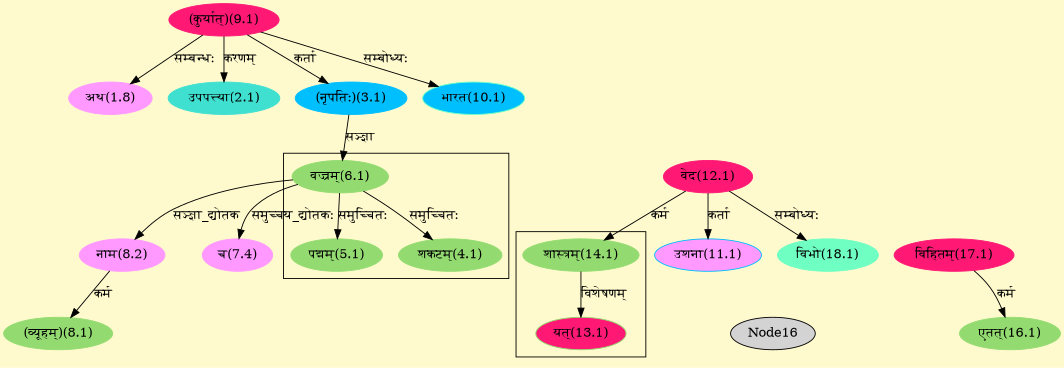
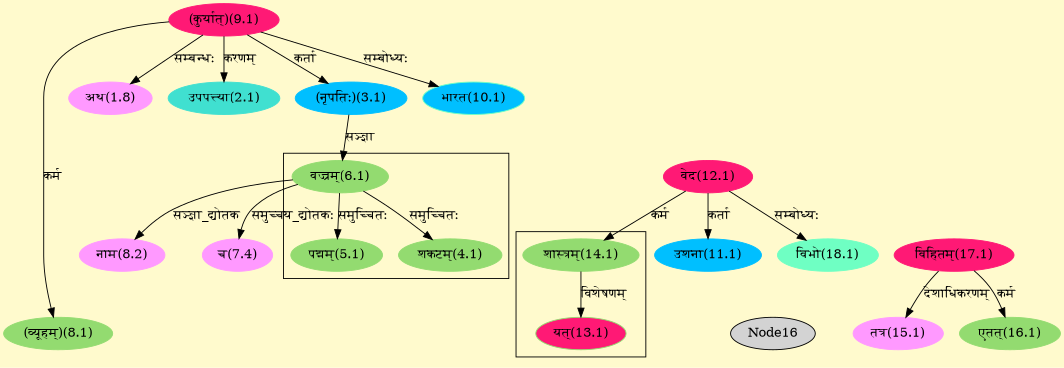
node "उशना(11.1)": fillcolor #ff99ff -> #00bfff
edge "नाम(8.2)" -> "(व्यूहम्)(8.1)": now "(कुर्यात्)(9.1)" -> "(व्यूहम्)(8.1)"
node "तत्र(15.1)": added
